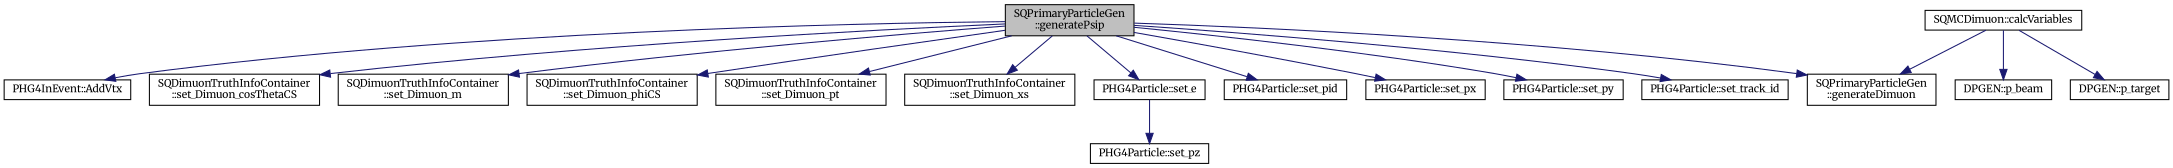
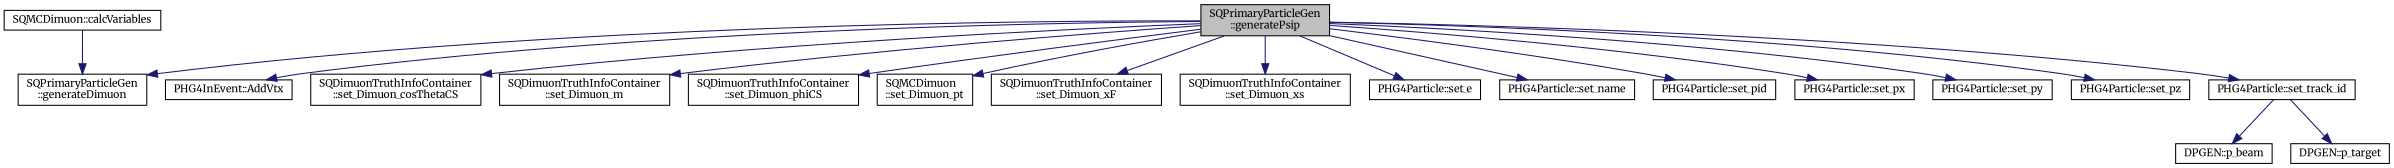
edge "SQMCDimuon::calcVariables" -> "DPGEN::p_beam": now "PHG4Particle::set_track_id" -> "DPGEN::p_beam"
edge "SQMCDimuon::calcVariables" -> "DPGEN::p_target": now "PHG4Particle::set_track_id" -> "DPGEN::p_target"
node "SQDimuonTruthInfoContainer ::set_Dimuon_pt": label "SQDimuonTruthInfoContainer ::set_Dimuon_pt" -> "SQMCDimuon ::set_Dimuon_pt"
node "SQDimuonTruthInfoContainer ::set_Dimuon_xF": added
node "PHG4Particle::set_name": added
edge "PHG4Particle::set_e" -> "PHG4Particle::set_pz": now "SQPrimaryParticleGen ::generatePsip" -> "PHG4Particle::set_pz"
